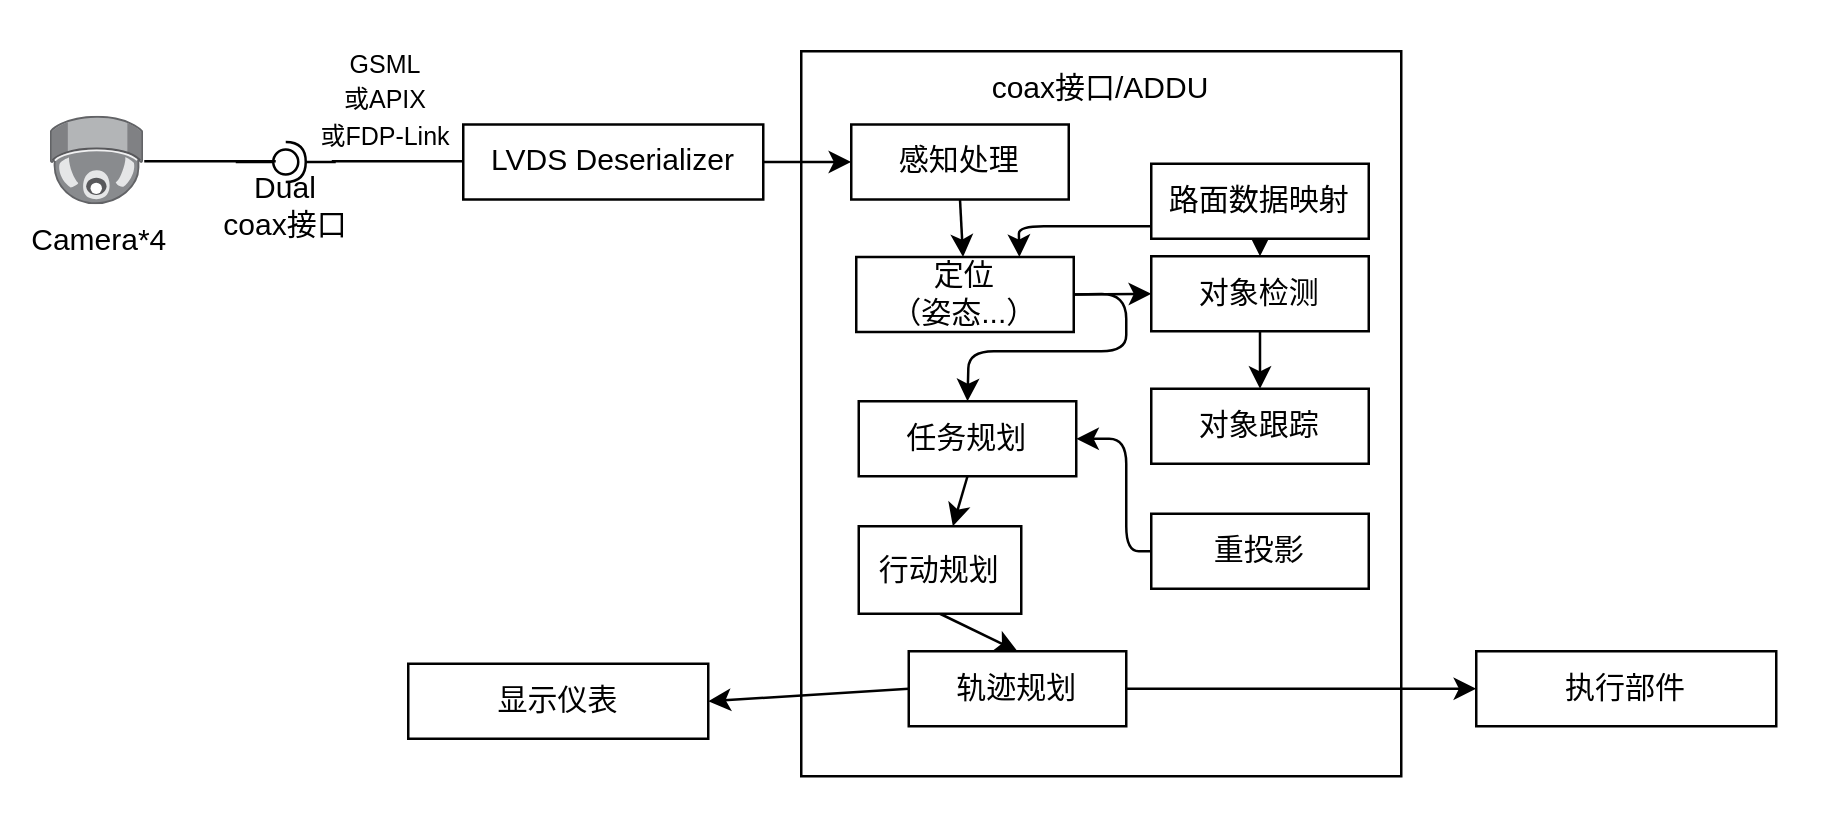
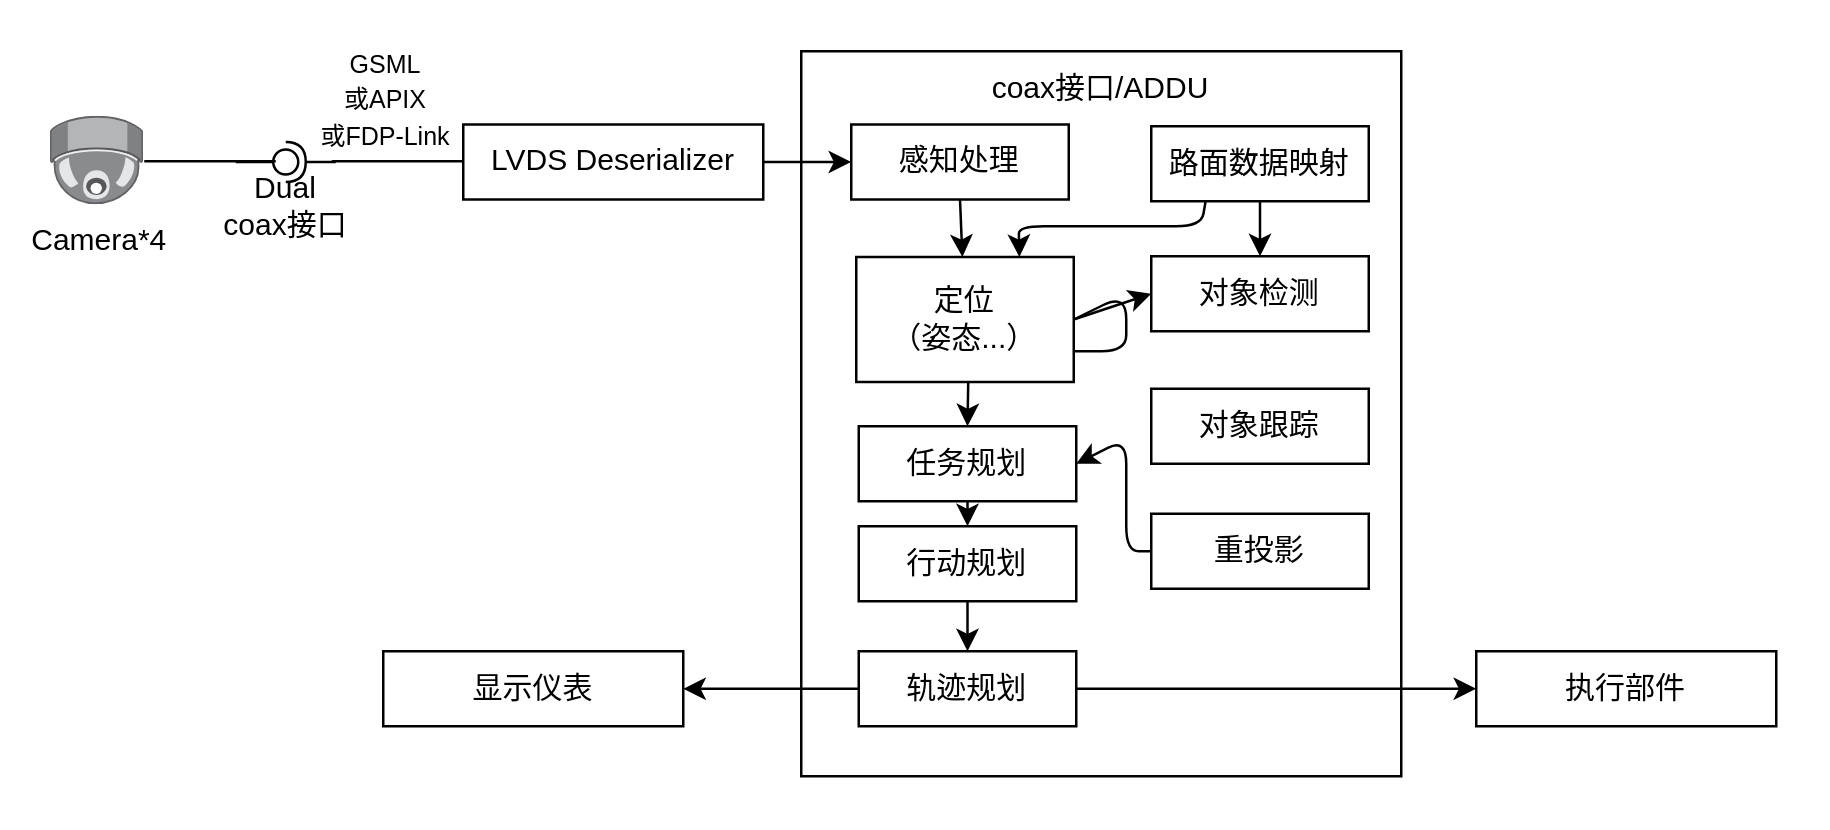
node "路面数据映射": moved (1260, 201) -> (1260, 164)
node "定位 （姿态...）": size 218x75 -> 218x125
edge "对象检测" -> "对象跟踪": removed
node "任务规划": moved (968, 439) -> (968, 464)
node "行动规划": size 163x88 -> 218x75
node "轨迹规划": moved (1018, 689) -> (968, 689)
node "显示仪表": moved (558, 701) -> (533, 689)
